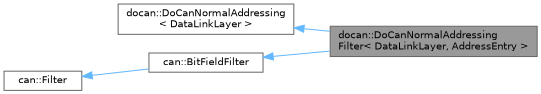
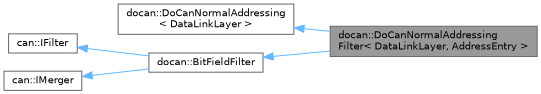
node "can::IFilter": added
node "can::BitFieldFilter": label "can::BitFieldFilter" -> "docan::BitFieldFilter"
node "can::Filter": label "can::Filter" -> "can::IMerger"
